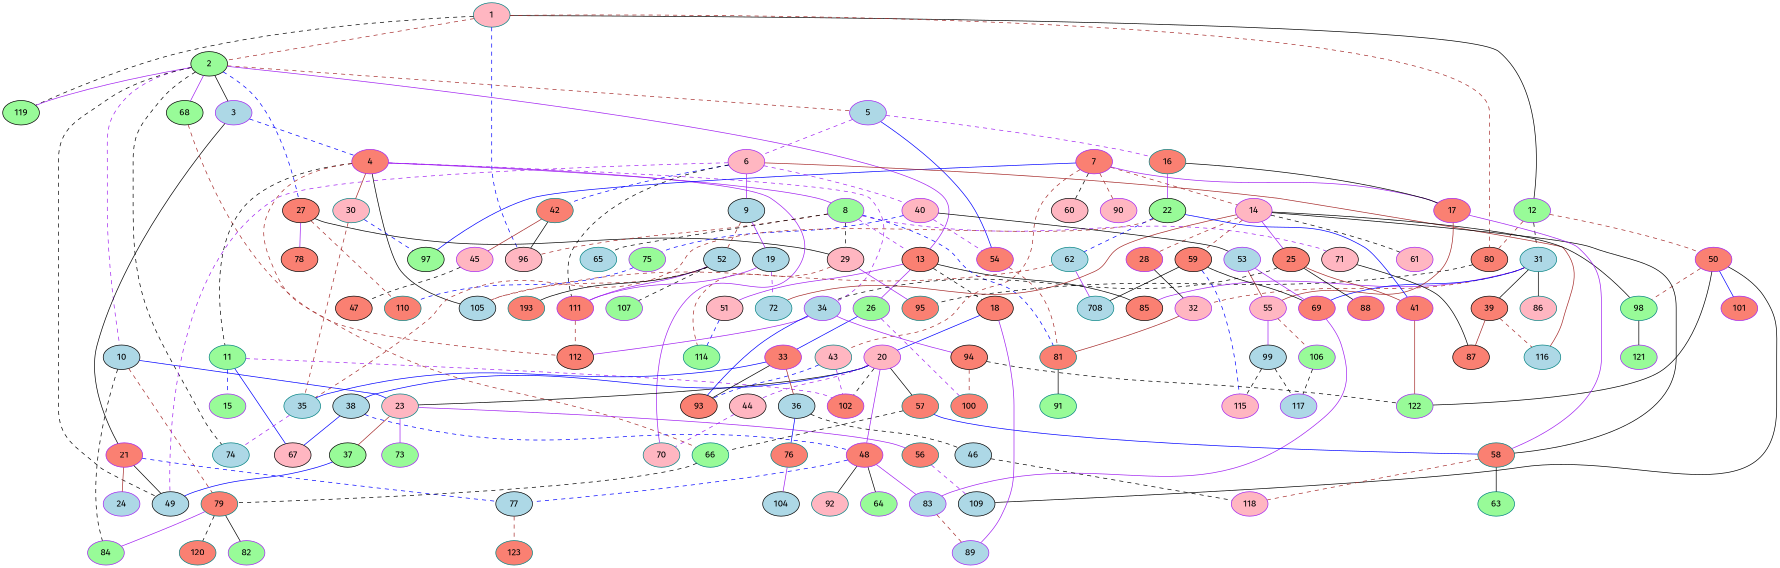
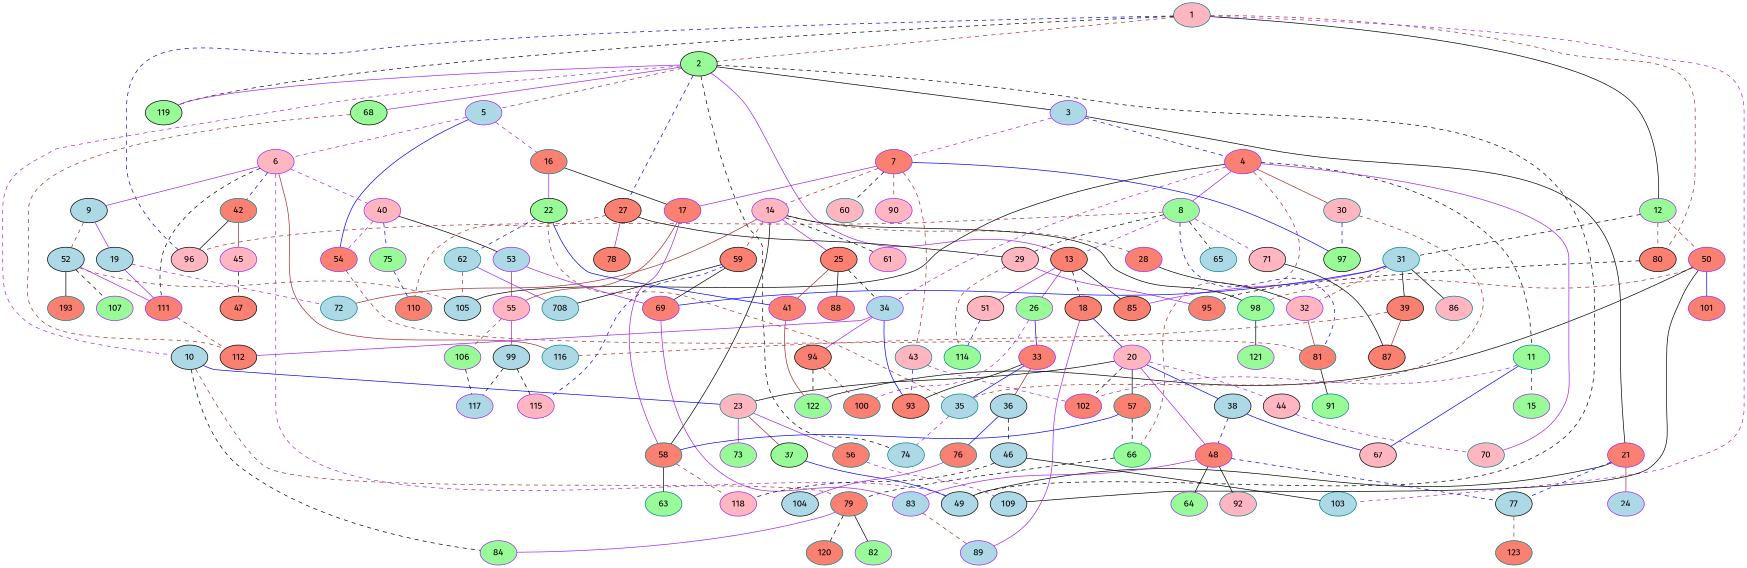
edge "3" -- "7": added
node "60": color black -> teal
node "103": added
